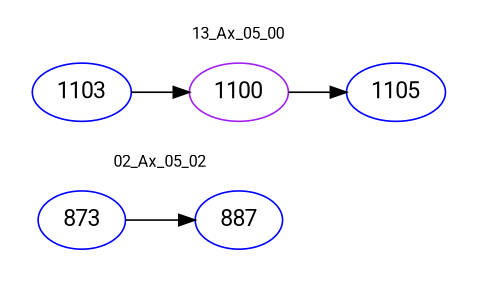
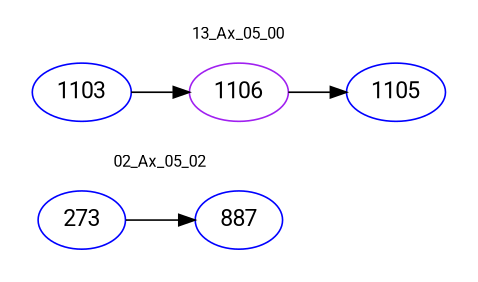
node "1100": label "1100" -> "1106"
node "873": label "873" -> "273"
